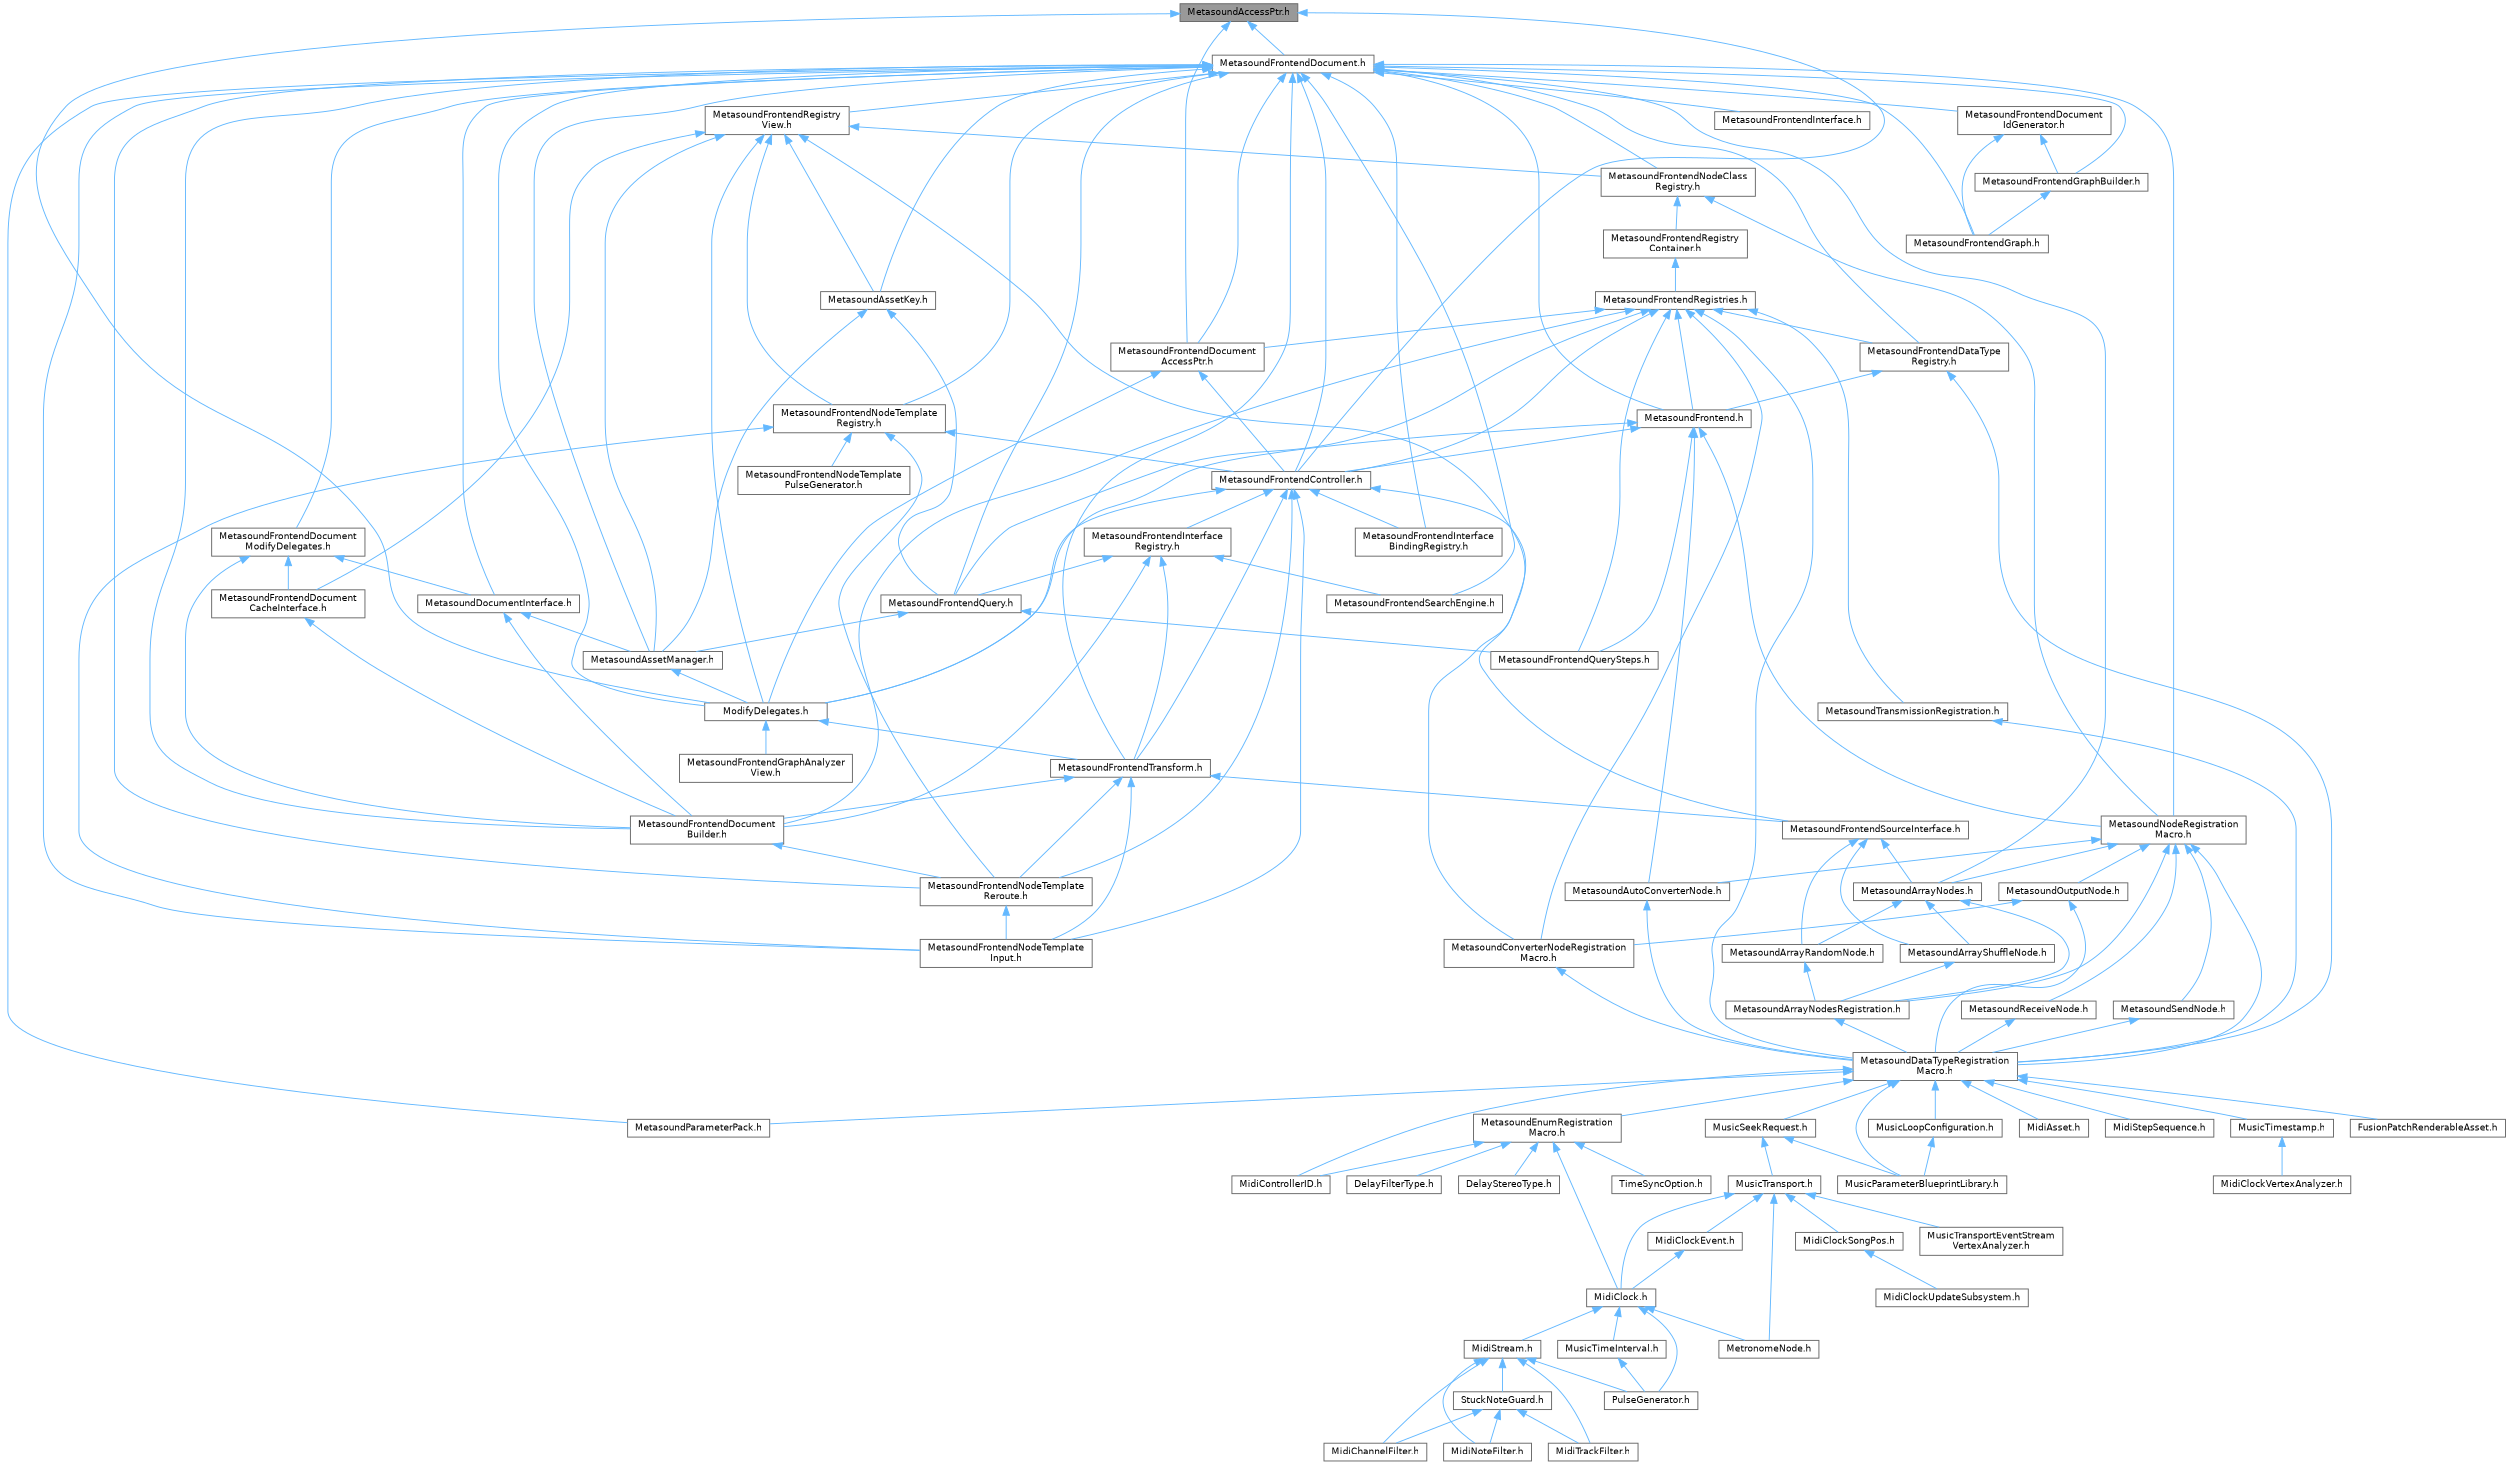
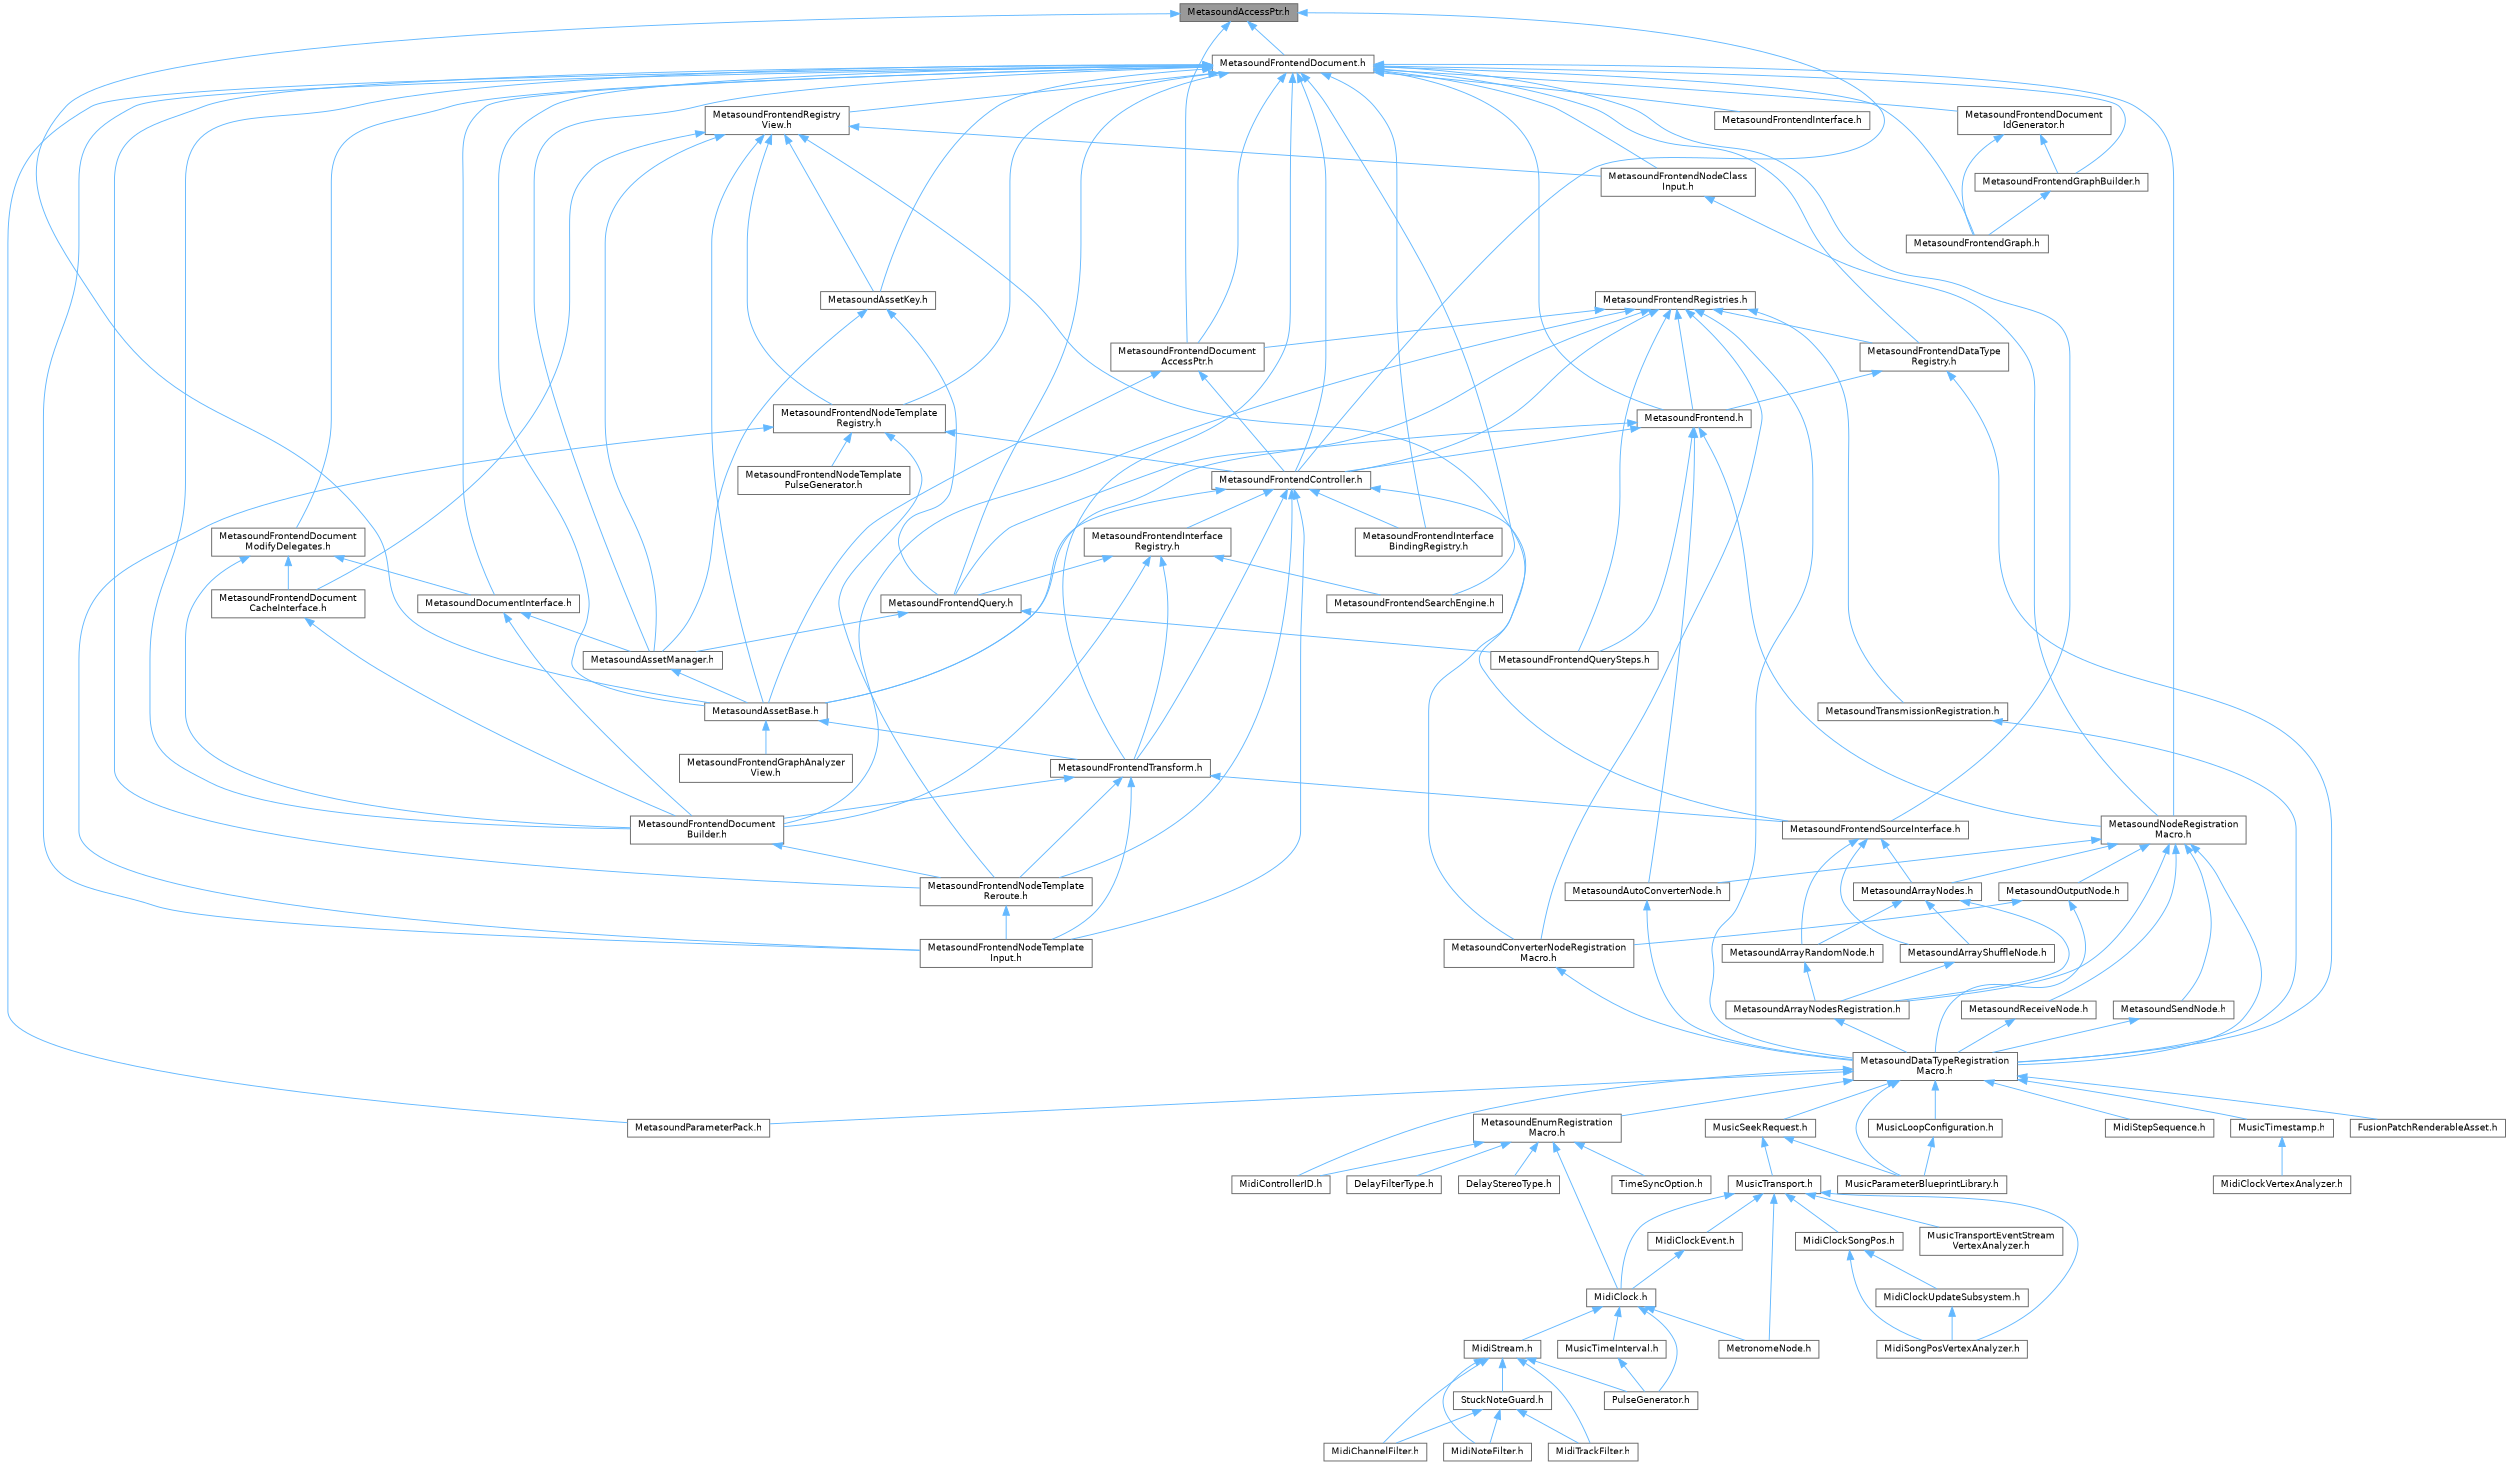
node "MetasoundFrontendNodeClass Registry.h": label "MetasoundFrontendNodeClass Registry.h" -> "MetasoundFrontendNodeClass Input.h"
node "MetasoundFrontendRegistry Container.h": removed
edge "MetasoundArrayNodes.h" -> "MetasoundFrontendDocument.h": now "MetasoundFrontendSourceInterface.h" -> "MetasoundFrontendDocument.h"
node "ModifyDelegates.h": label "ModifyDelegates.h" -> "MetasoundAssetBase.h"
node "MidiAsset.h": removed
node "MidiSongPosVertexAnalyzer.h": added
